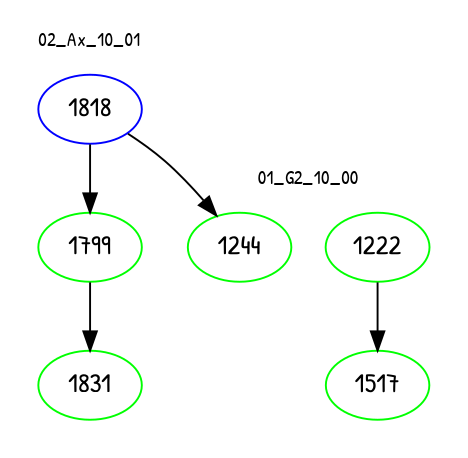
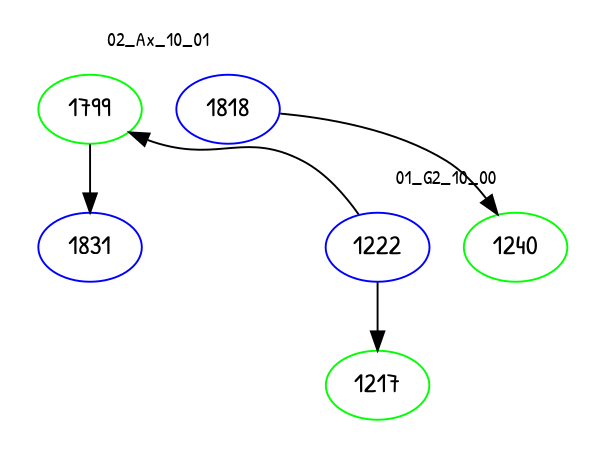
edge "1818" -> "1799": now "1222" -> "1799"
node "1244": label "1244" -> "1240"
node "1222": color green -> blue
node "1831": color green -> blue
node "1517": label "1517" -> "1217"
